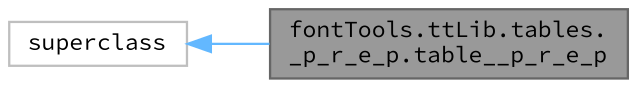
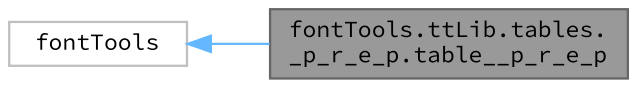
node "superclass": label "superclass" -> "fontTools"
